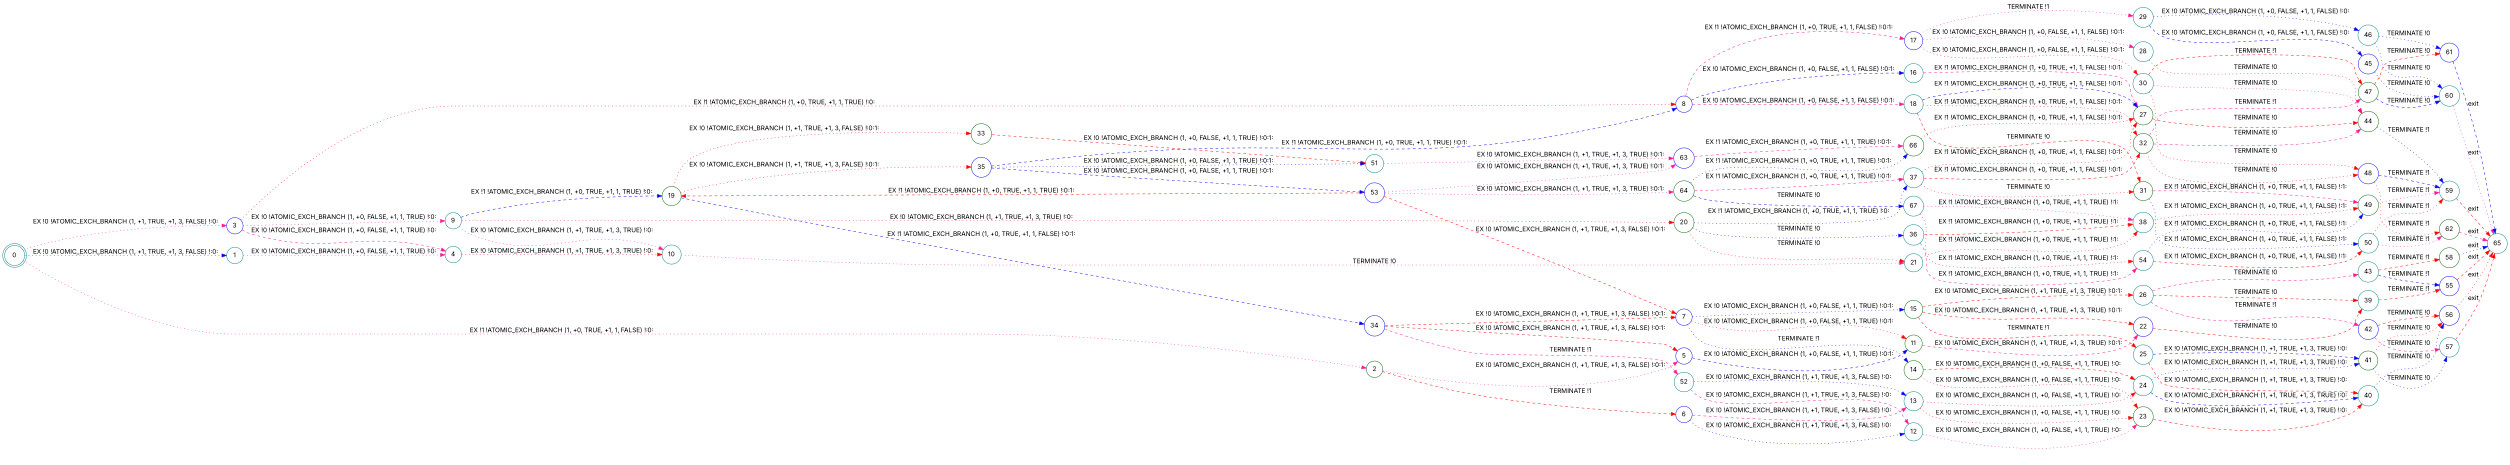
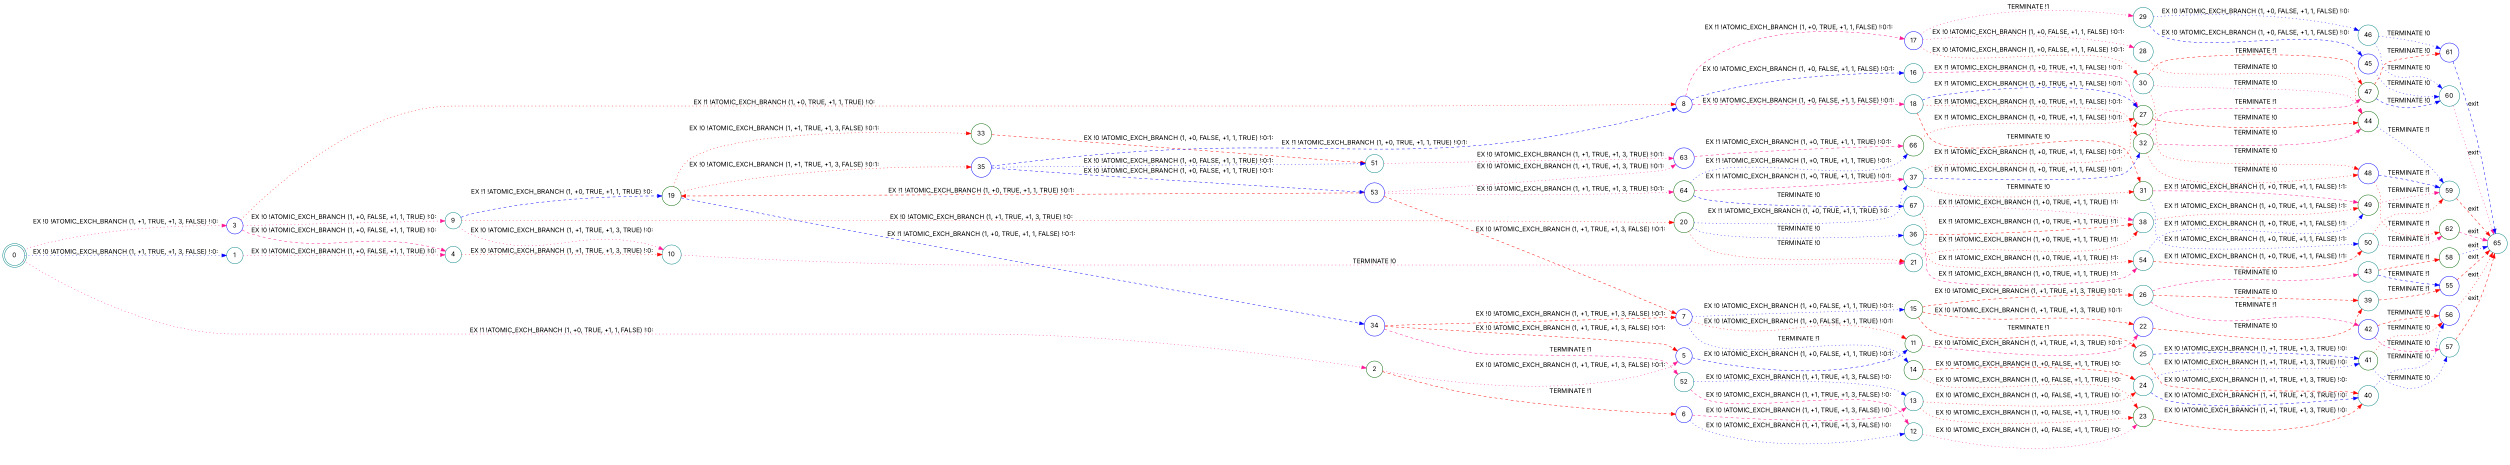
edge "37" -> "32": color red -> blue
